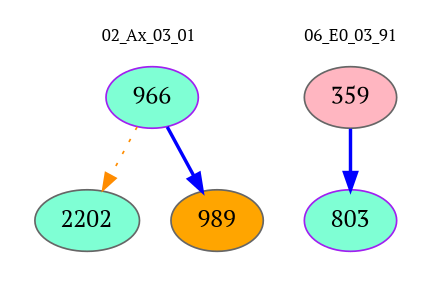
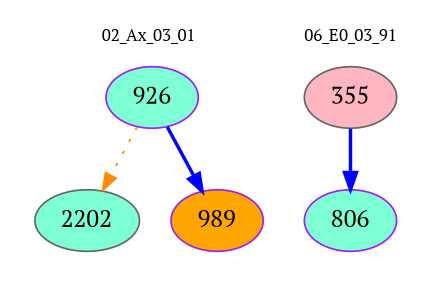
node "966": label "966" -> "926"
node "359": label "359" -> "355"
node "989": color gray40 -> purple
node "803": label "803" -> "806"
